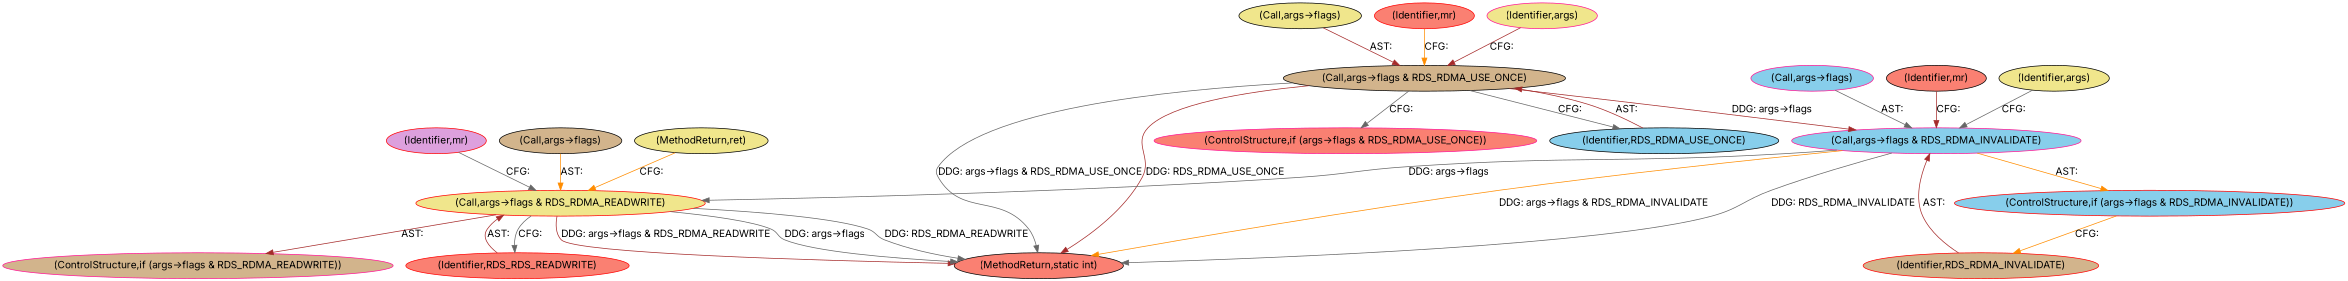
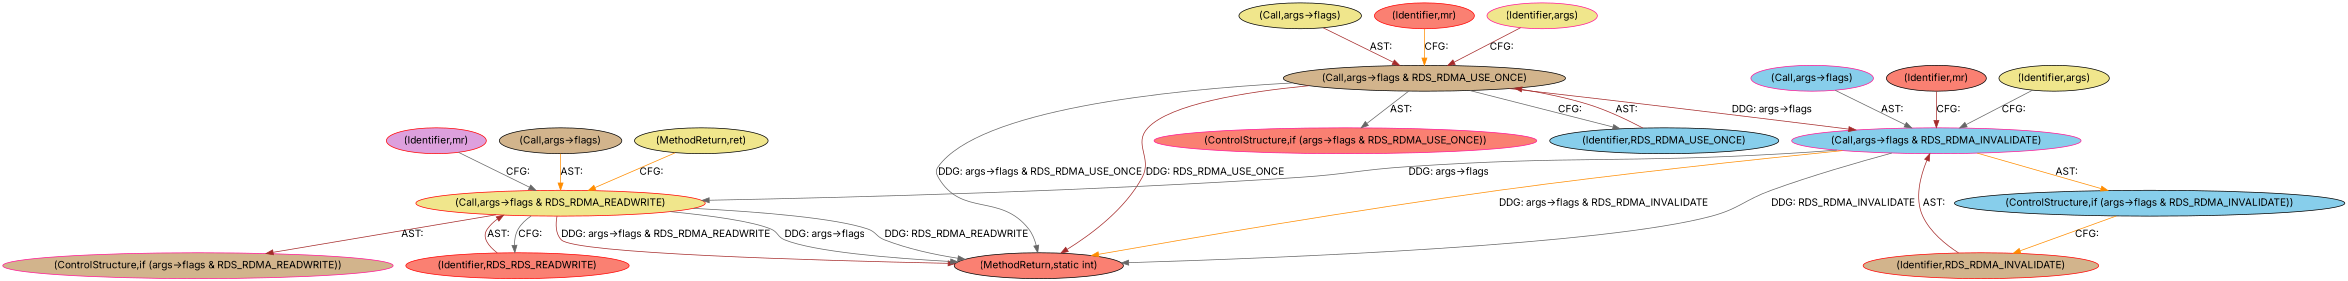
edge "(Call,args->flags & RDS_RDMA_USE_ONCE)" -> "(ControlStructure,if (args->flags & RDS_RDMA_USE_ONCE))": label "CFG: " -> "AST: "
node "(ControlStructure,if (args->flags & RDS_RDMA_INVALIDATE))": color red -> black
